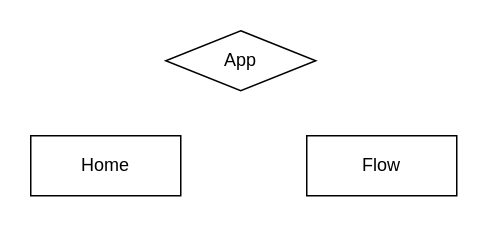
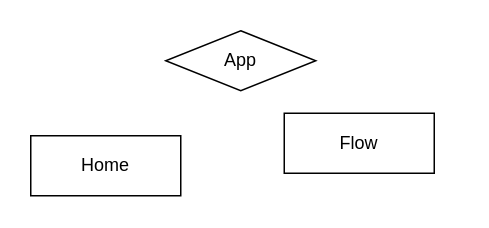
node "Flow": moved (382, 166) -> (359, 143)
